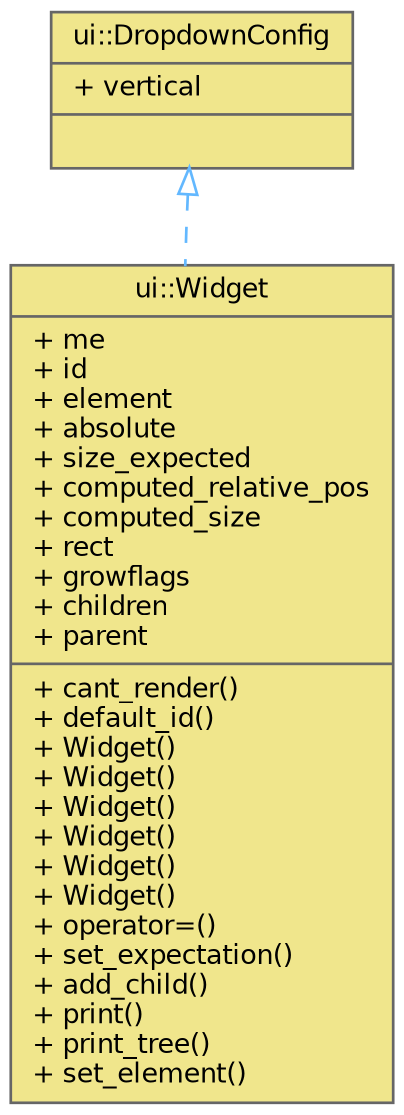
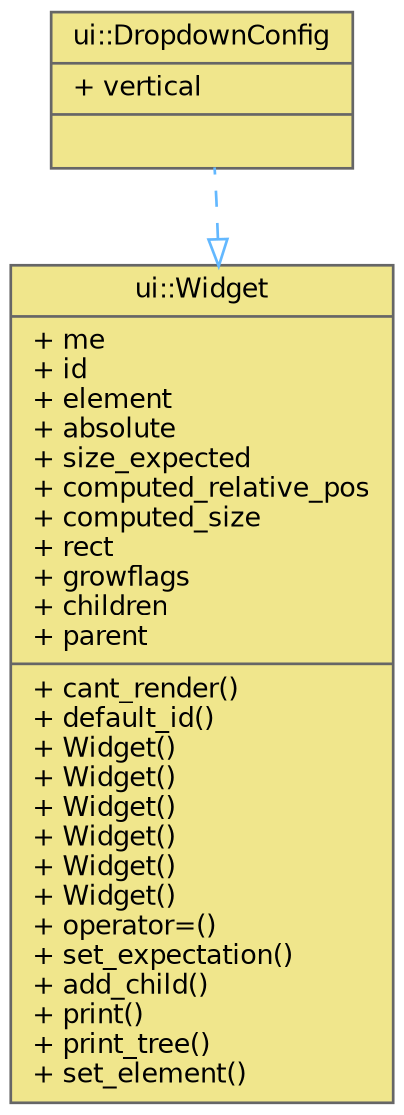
edge "ui::Widget" -> "ui::DropdownConfig": reversed
